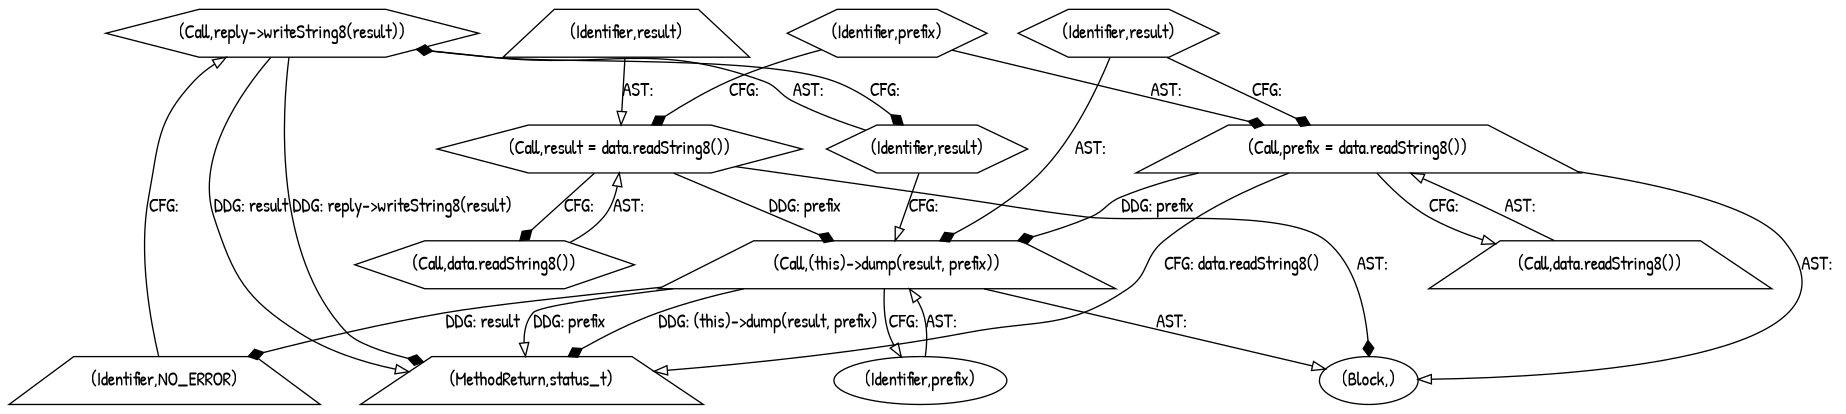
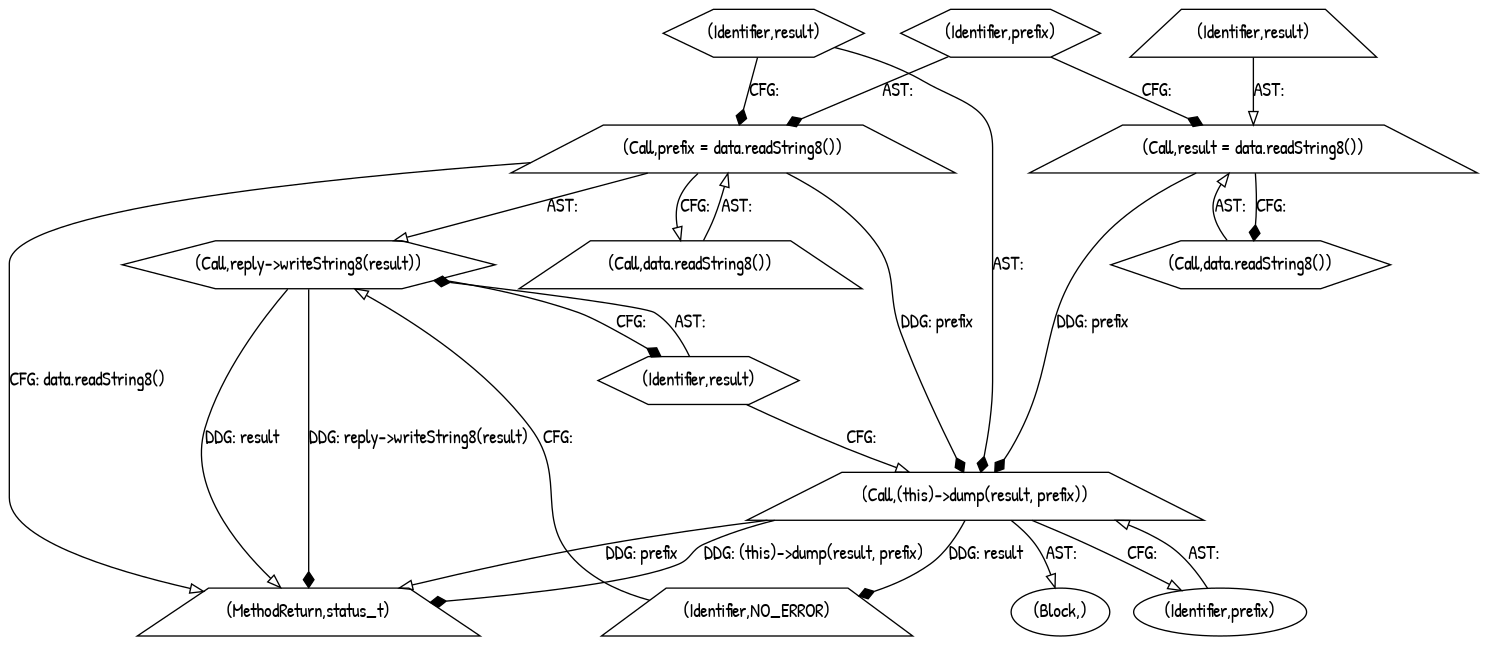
node "(Call,result = data.readString8())": shape hexagon -> trapezium
edge "(Call,result = data.readString8())" -> "(Block,)": removed, label "AST:"
edge "(Call,prefix = data.readString8())" -> "(Block,)": now "(Call,prefix = data.readString8())" -> "(Call,reply->writeString8(result))"
